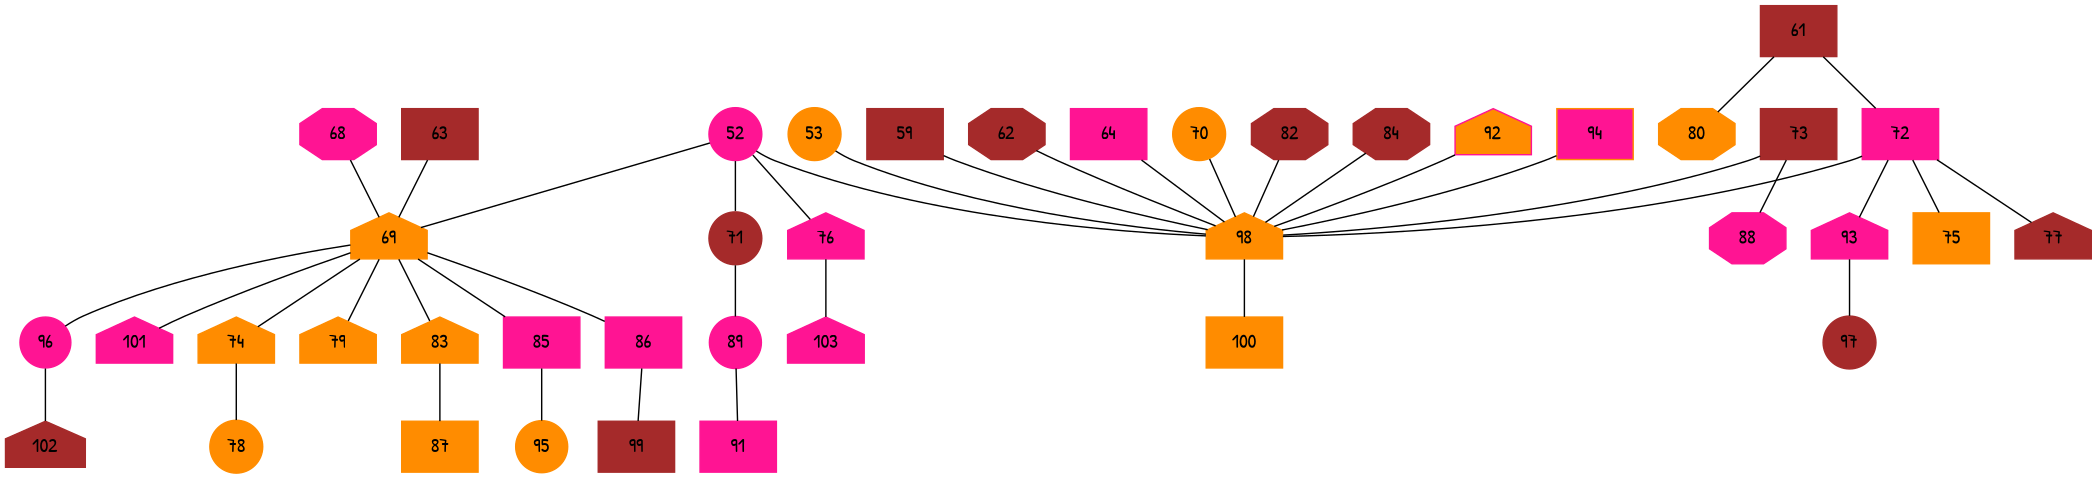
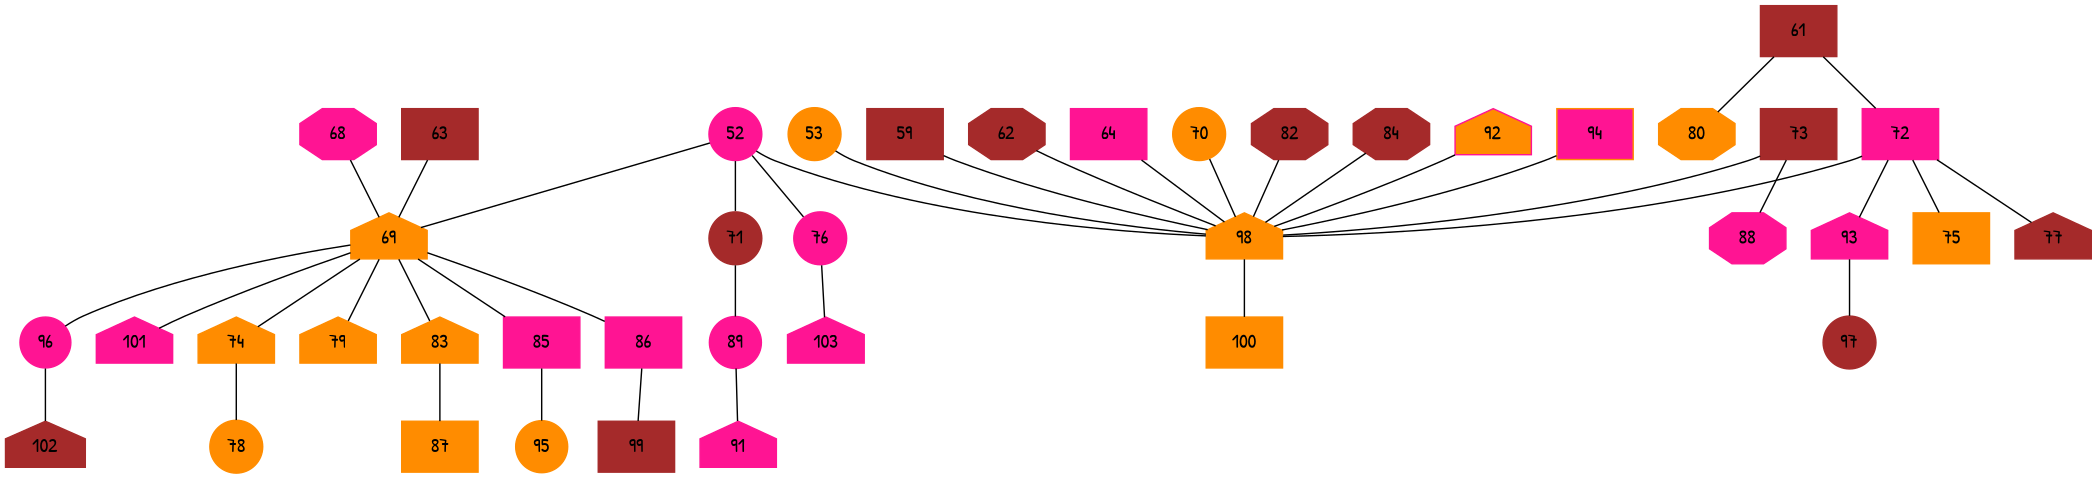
node "76": shape house -> circle
node "91": shape box -> house
